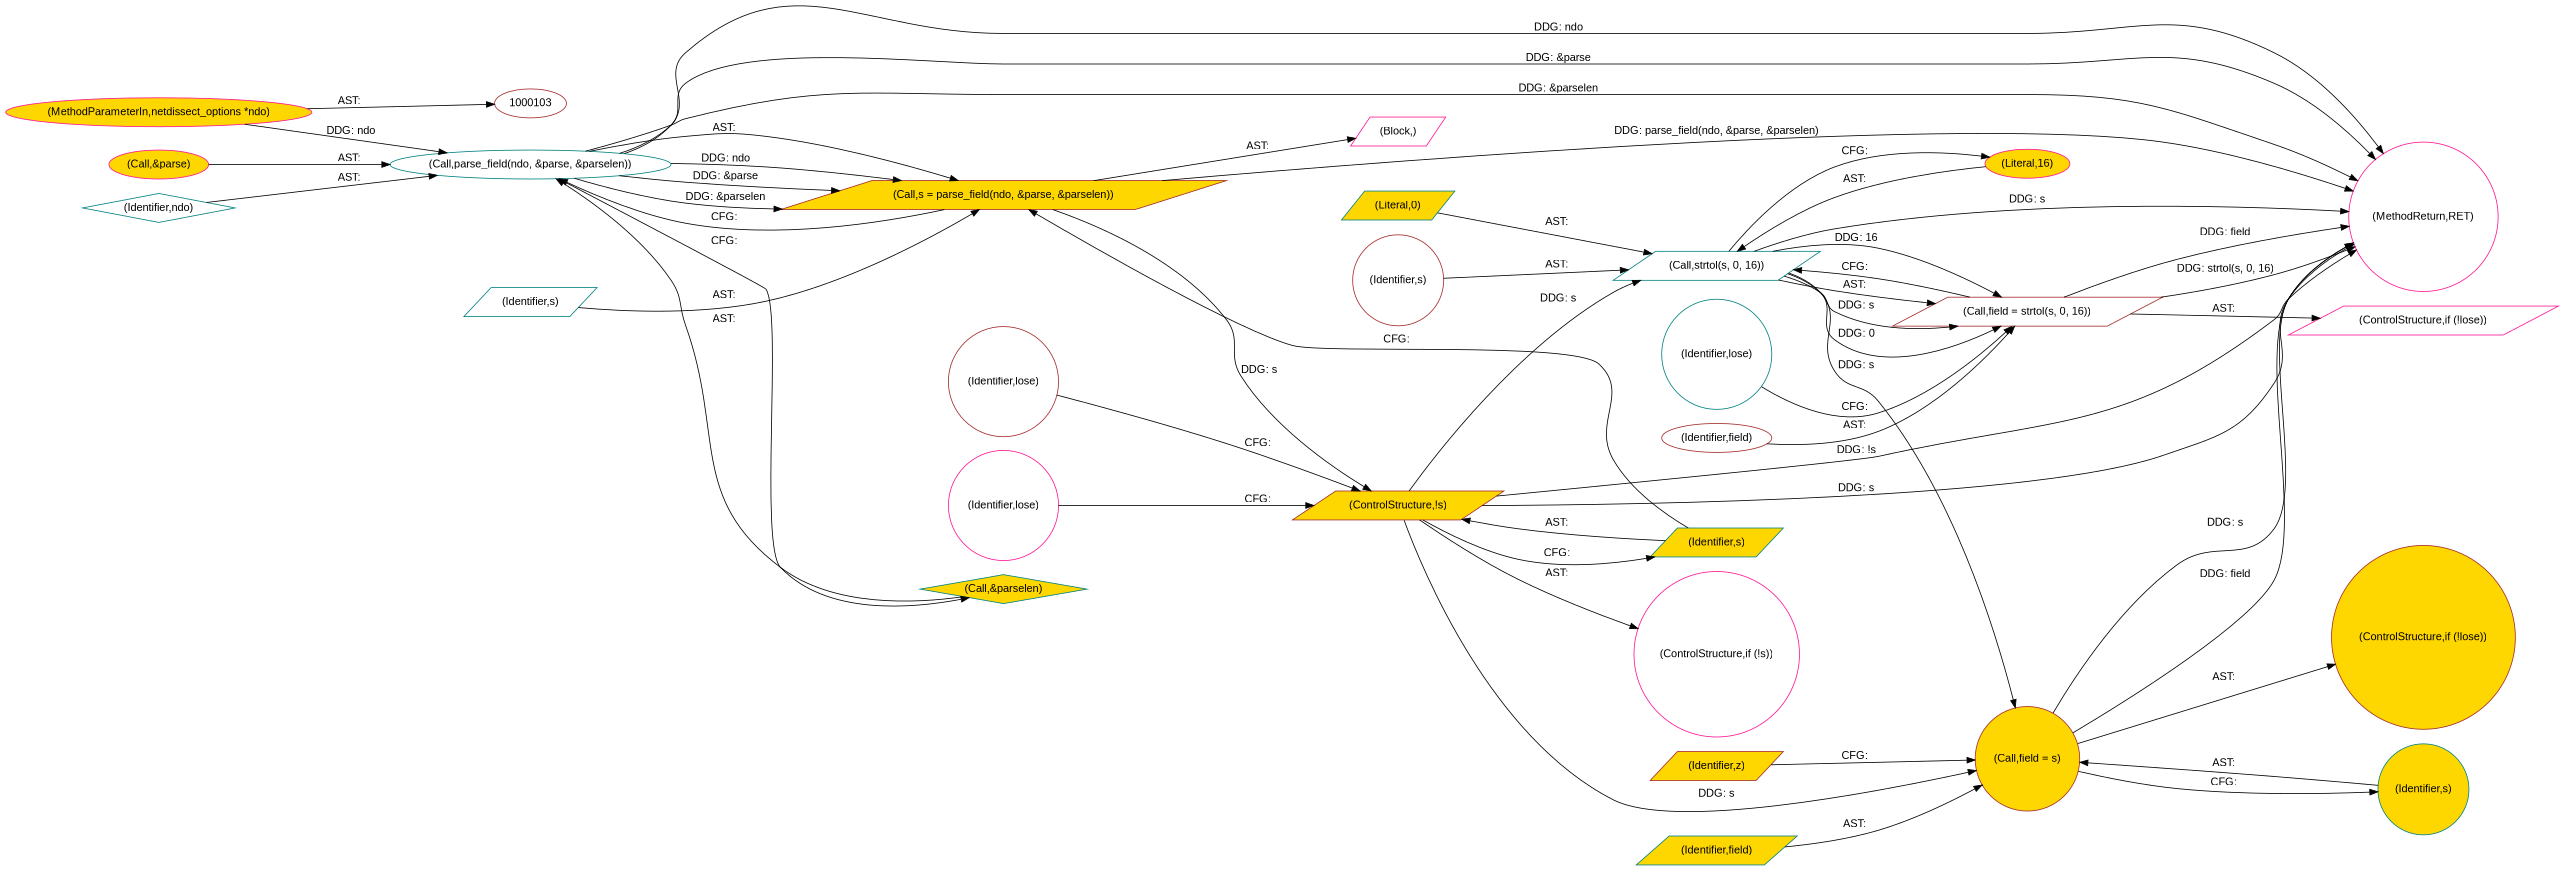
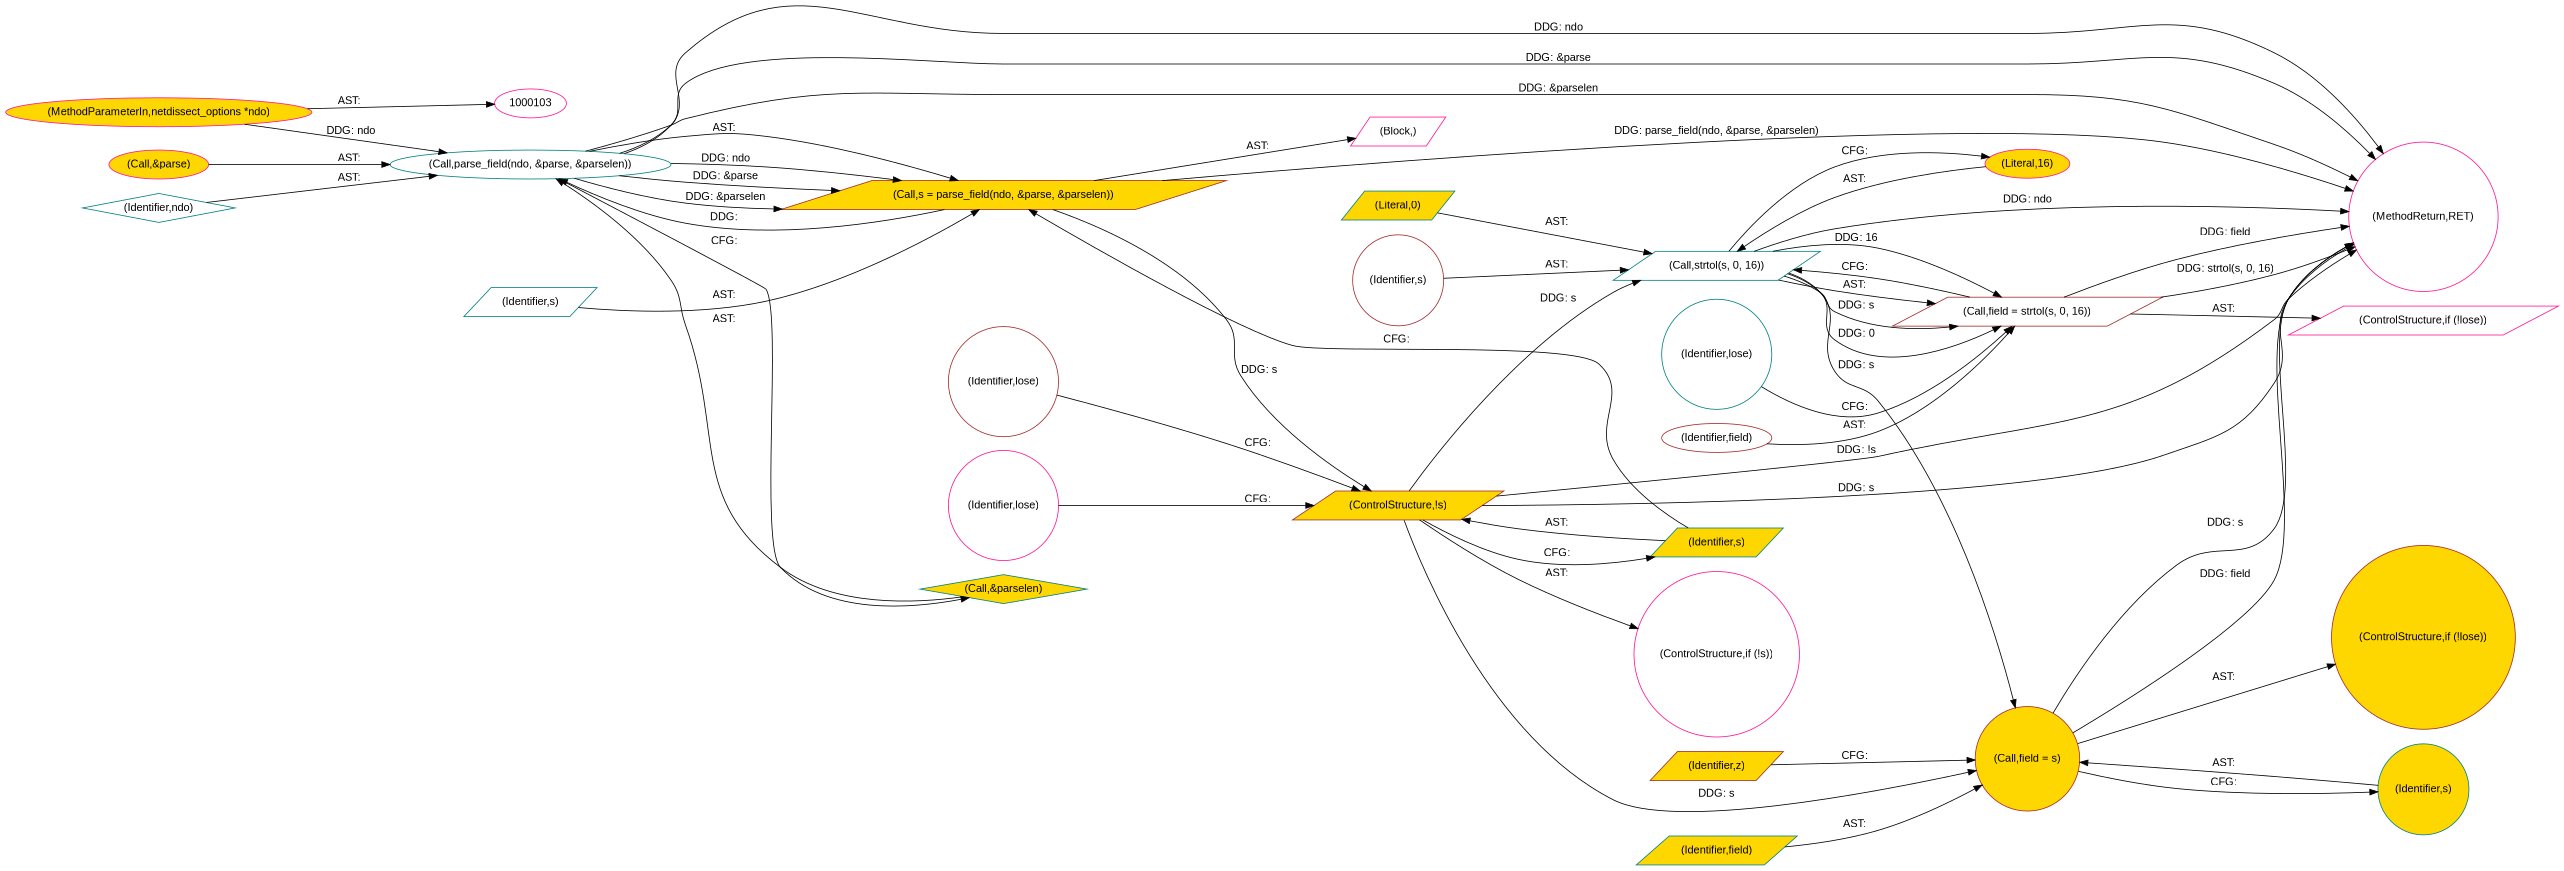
node "1000103": color brown -> deeppink
edge "(Call,strtol(s, 0, 16))" -> "(MethodReturn,RET)": label "DDG: s" -> "DDG: ndo"
edge "(Call,s = parse_field(ndo, &parse, &parselen))" -> "(Call,parse_field(ndo, &parse, &parselen))": label "CFG: " -> "DDG: "
